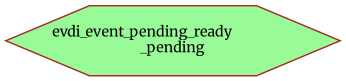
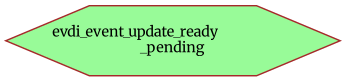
node "evdi_event_pending_ready _pending": label "evdi_event_pending_ready _pending" -> "evdi_event_update_ready _pending"
